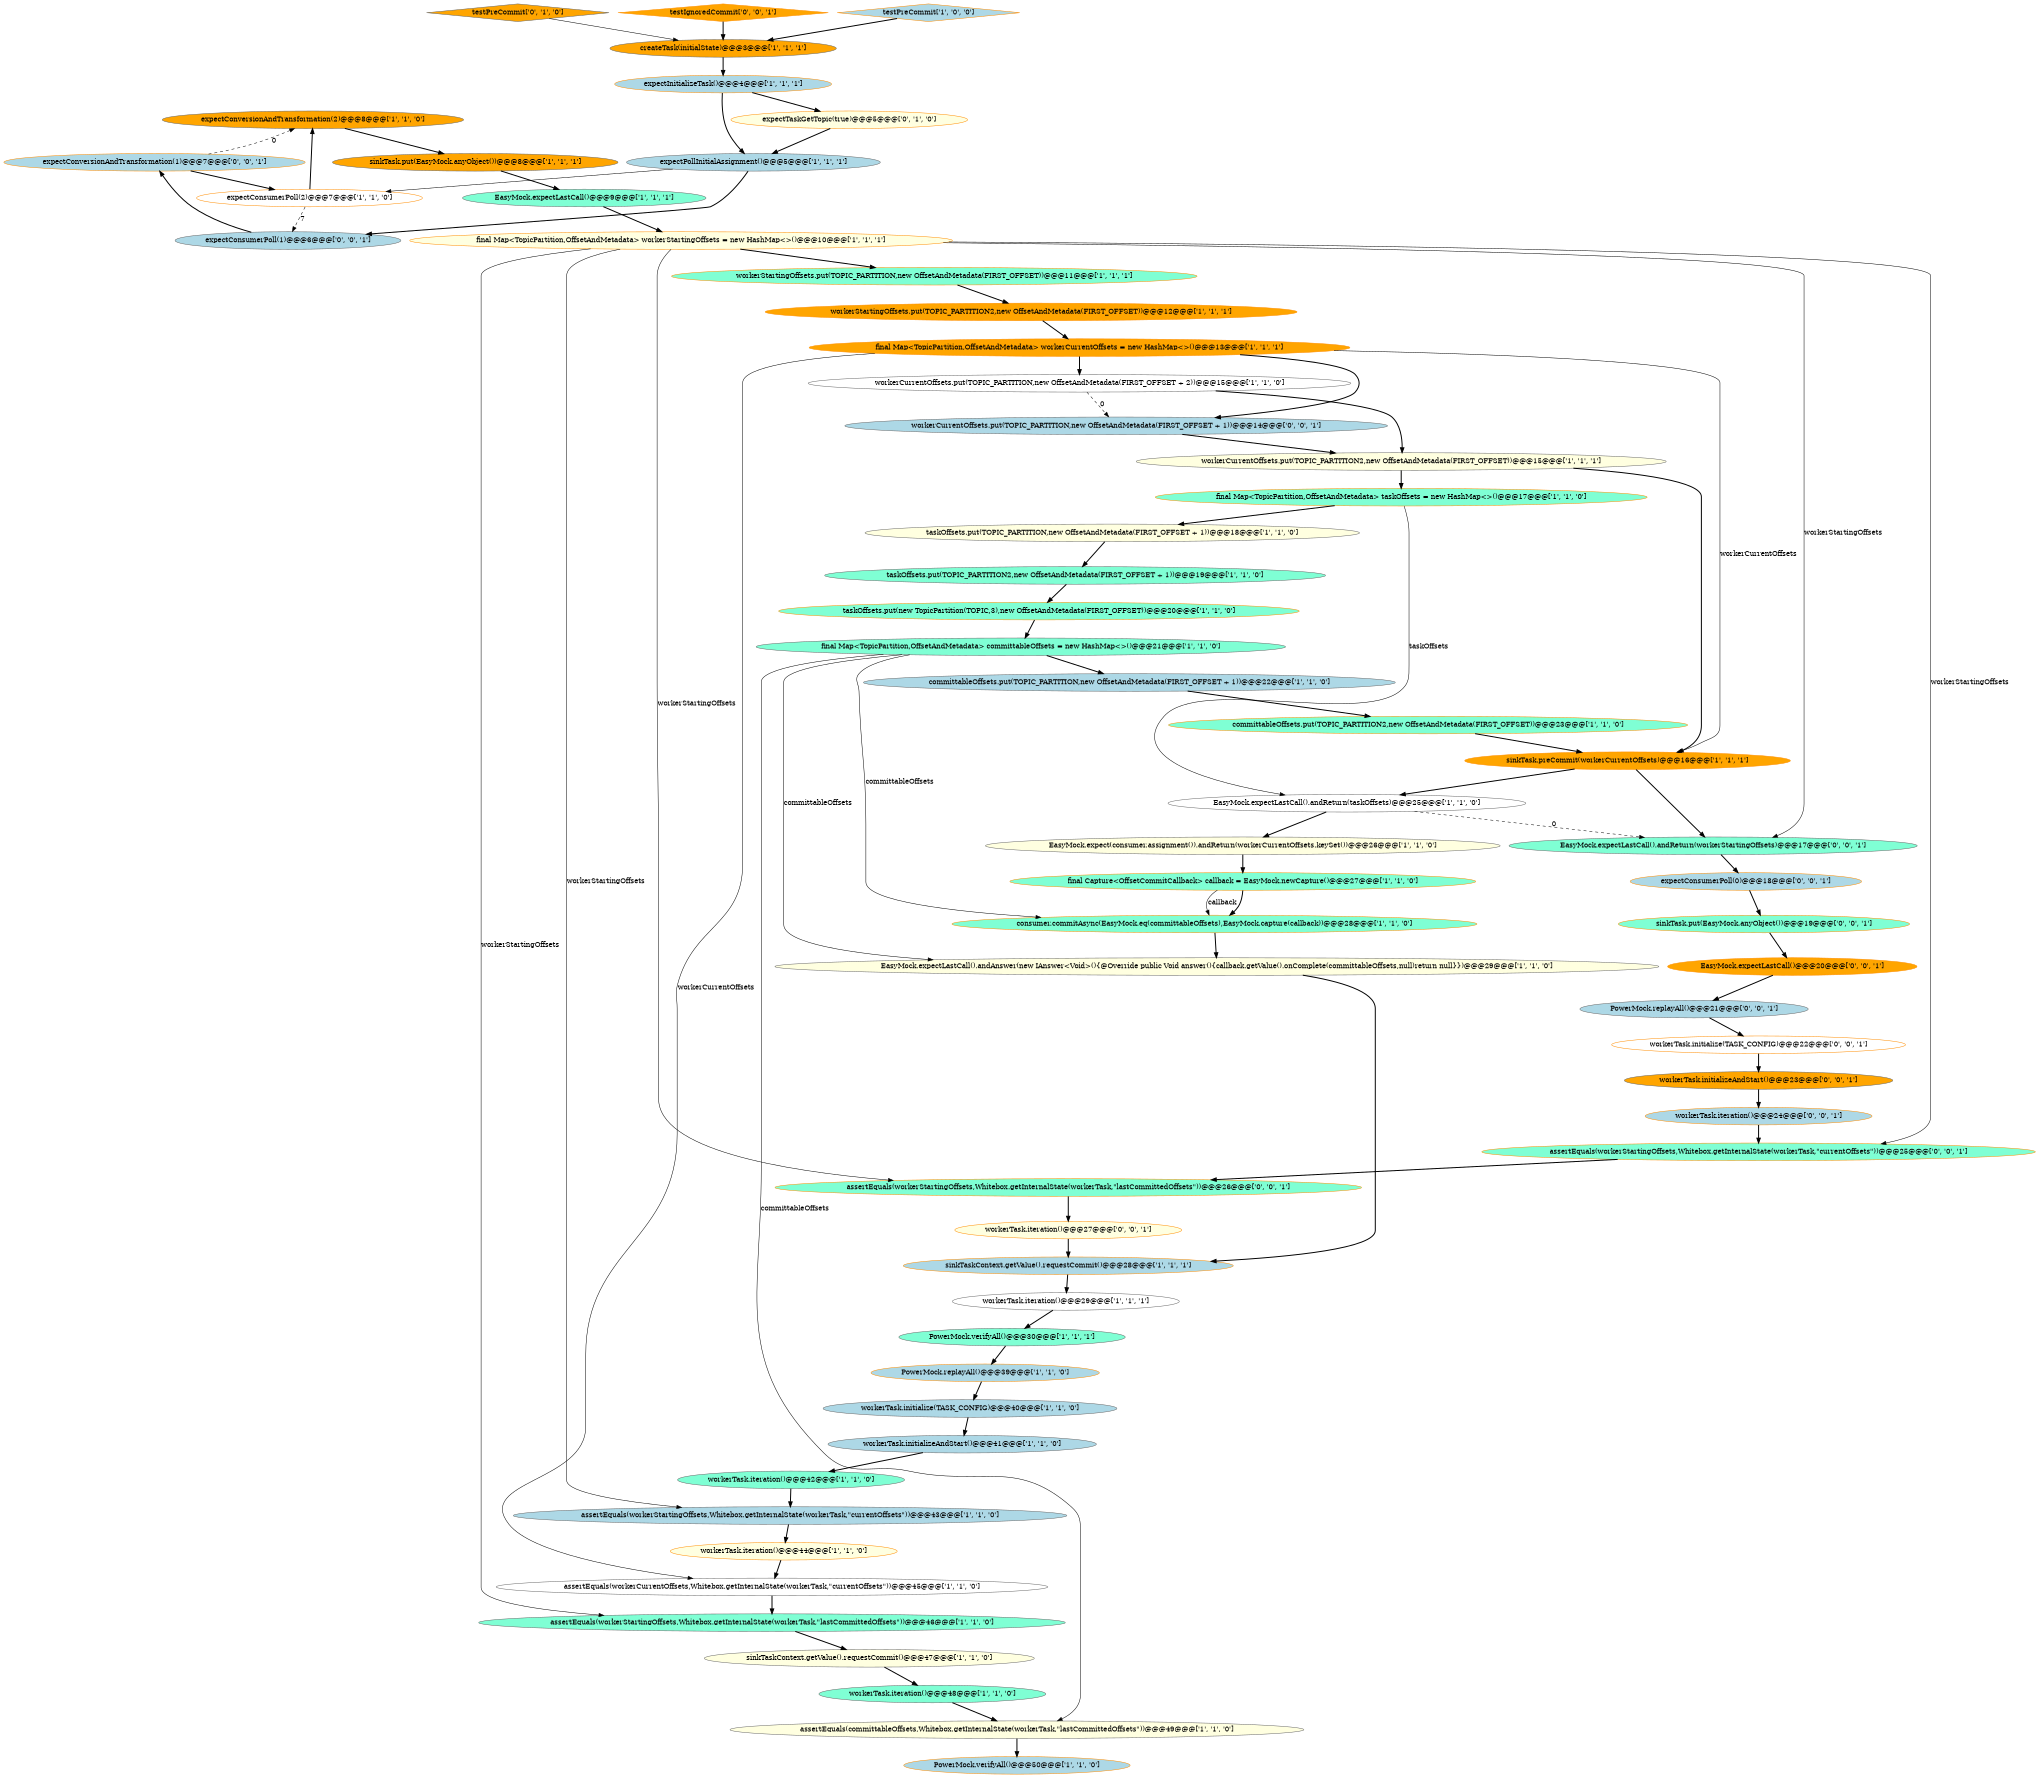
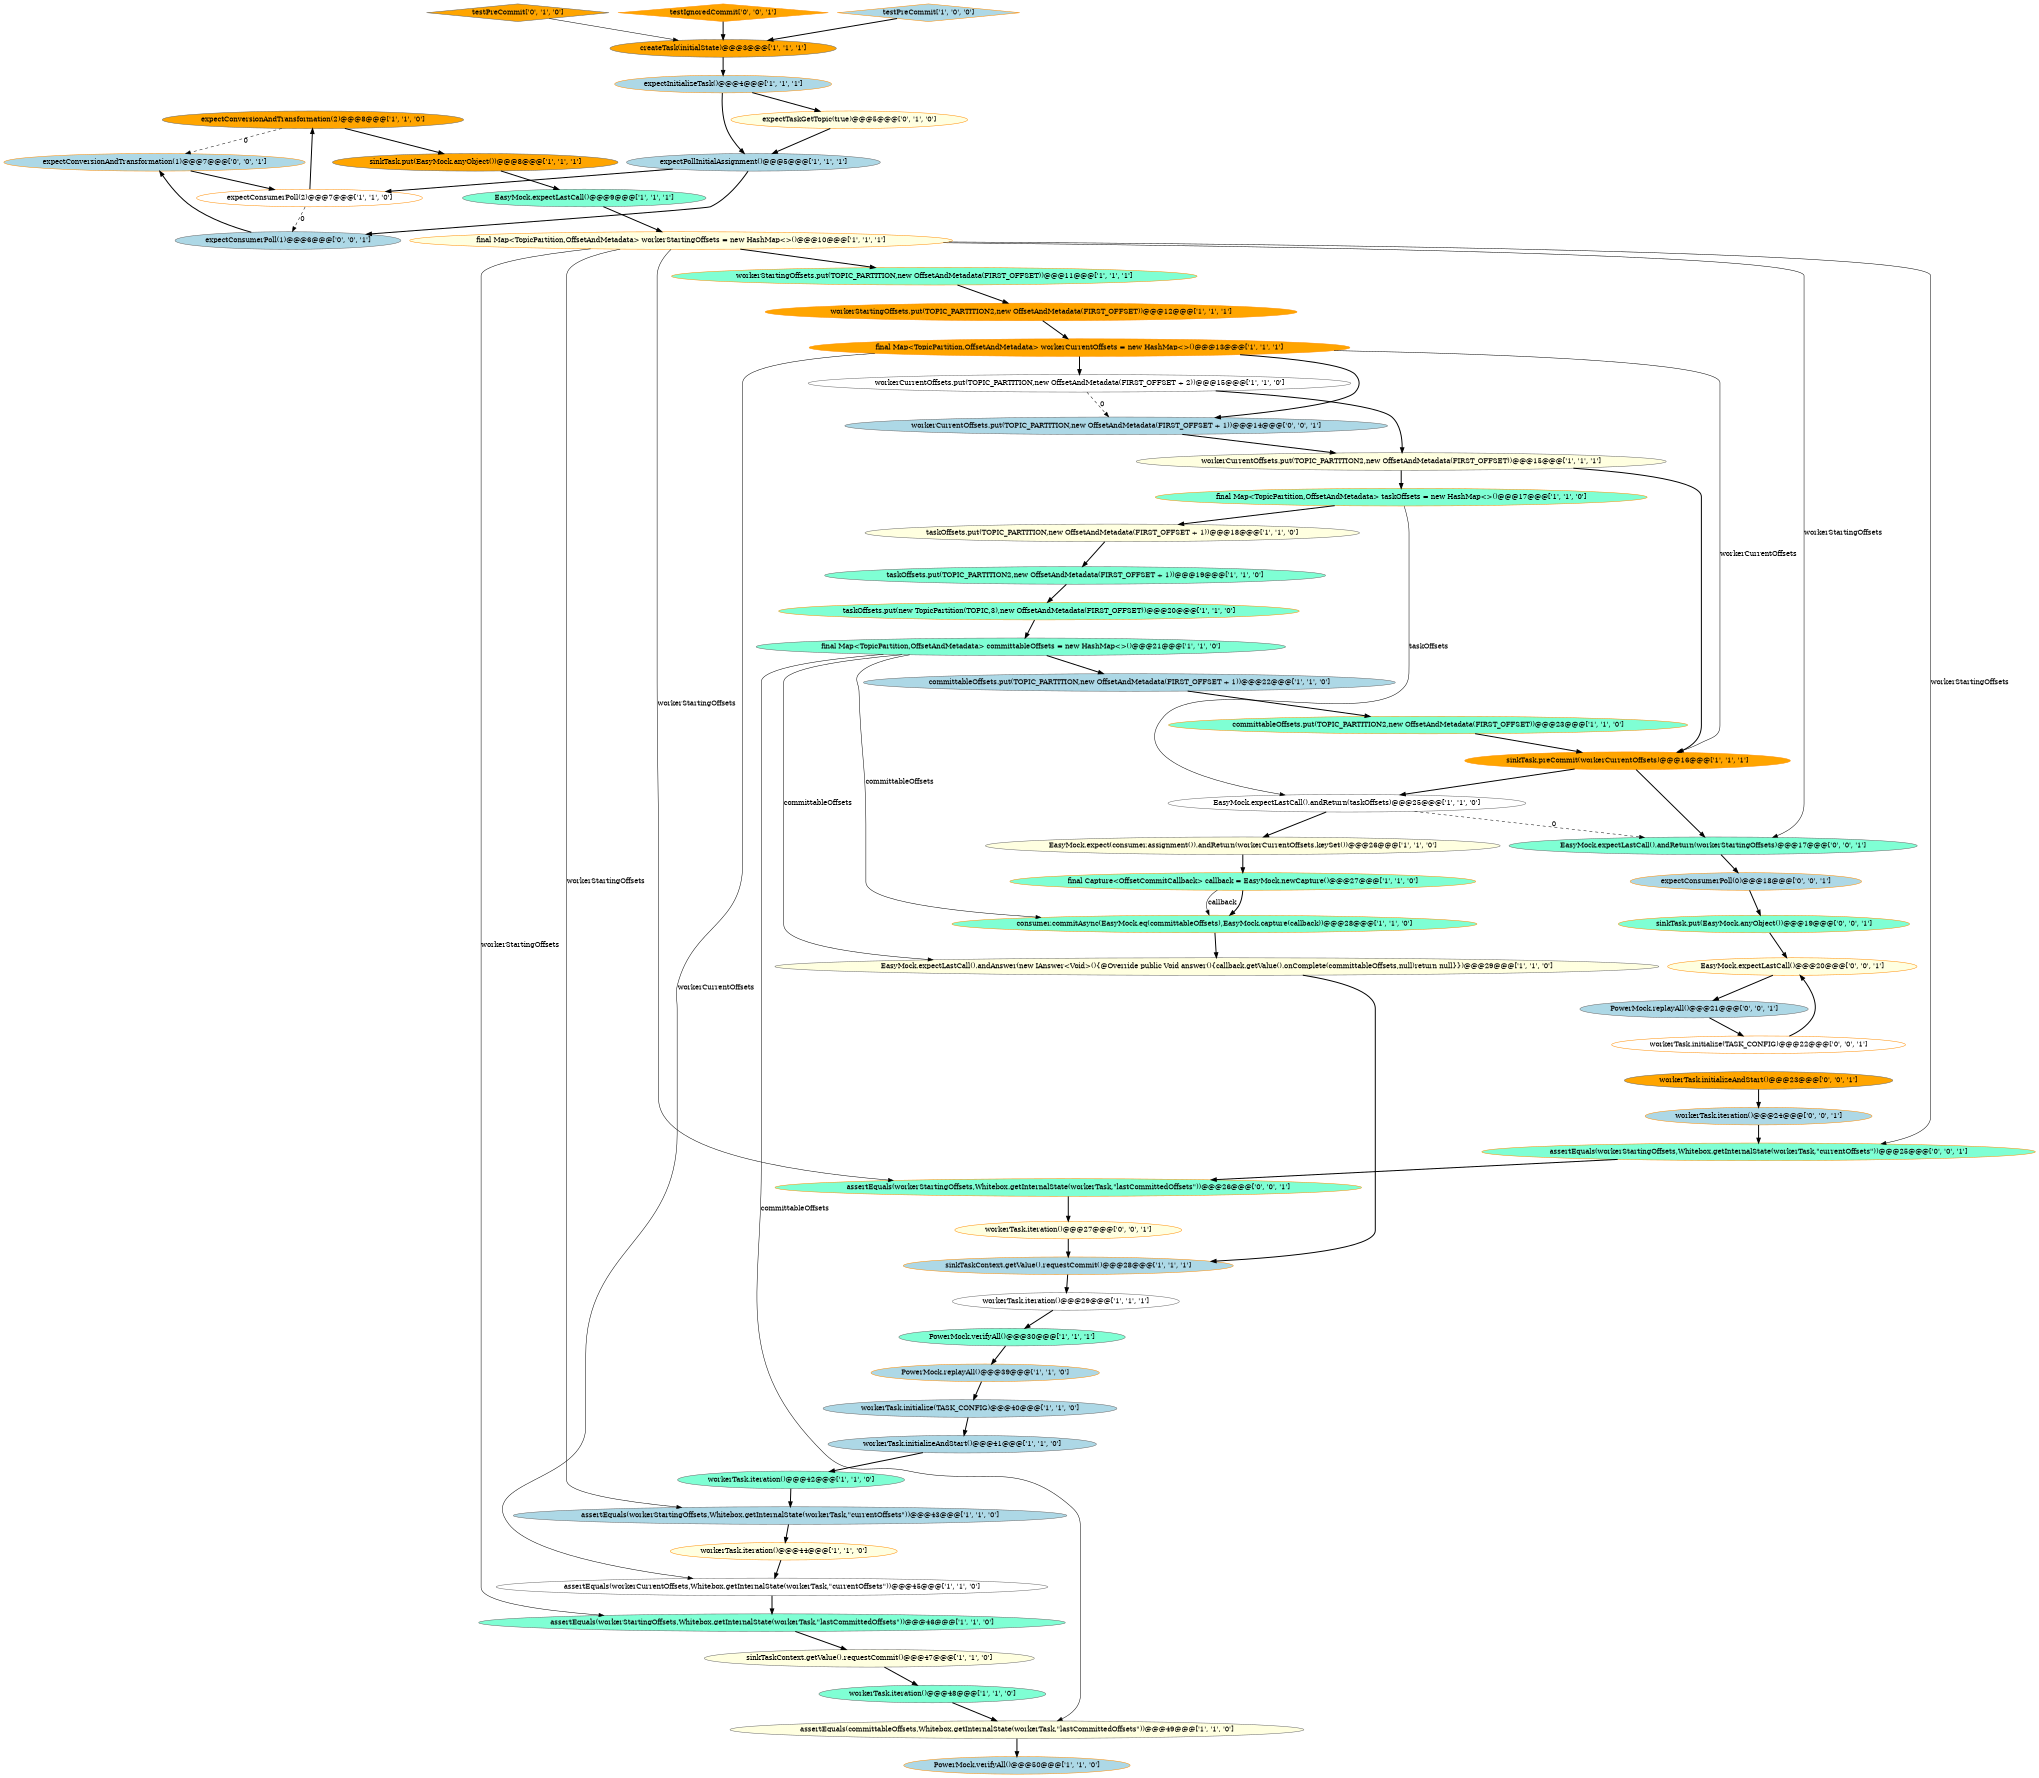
edge "expectConversionAndTransformation(1)@@@7@@@['0', '0', '1']" -> "expectConversionAndTransformation(2)@@@8@@@['1', '1', '0']": reversed
edge "expectPollInitialAssignment()@@@5@@@['1', '1', '1']" -> "expectConsumerPoll(2)@@@7@@@['1', '1', '0']": style solid -> bold
edge "expectConsumerPoll(2)@@@7@@@['1', '1', '0']" -> "expectConsumerPoll(1)@@@6@@@['0', '0', '1']": label "7" -> "0"
node "EasyMock.expectLastCall()@@@20@@@['0', '0', '1']": fillcolor orange -> lightyellow
edge "workerTask.initialize(TASK_CONFIG)@@@22@@@['0', '0', '1']" -> "workerTask.initializeAndStart()@@@23@@@['0', '0', '1']": now "workerTask.initialize(TASK_CONFIG)@@@22@@@['0', '0', '1']" -> "EasyMock.expectLastCall()@@@20@@@['0', '0', '1']"
